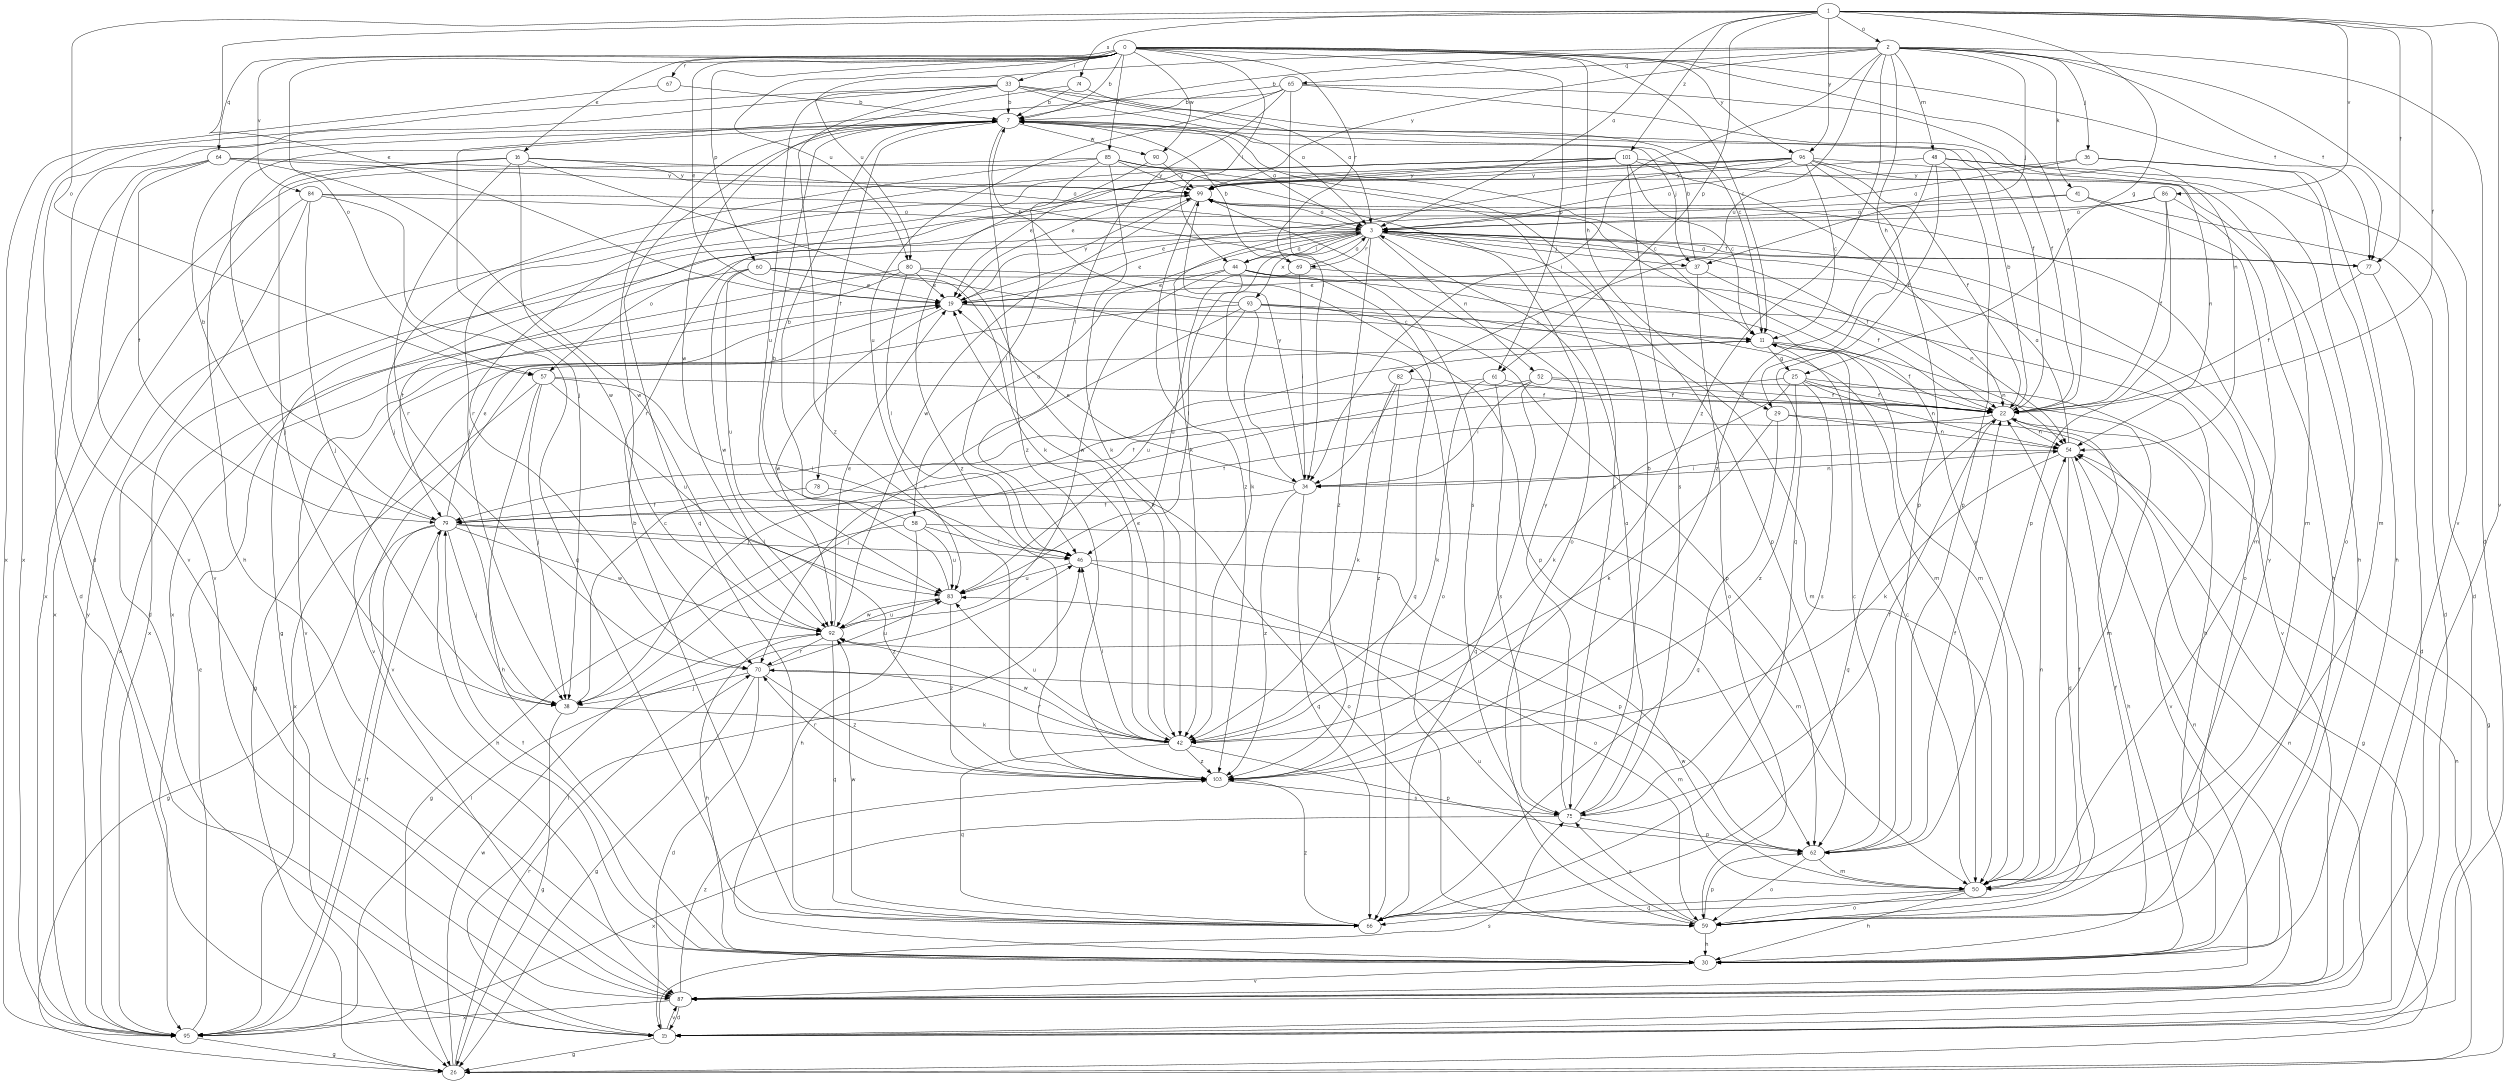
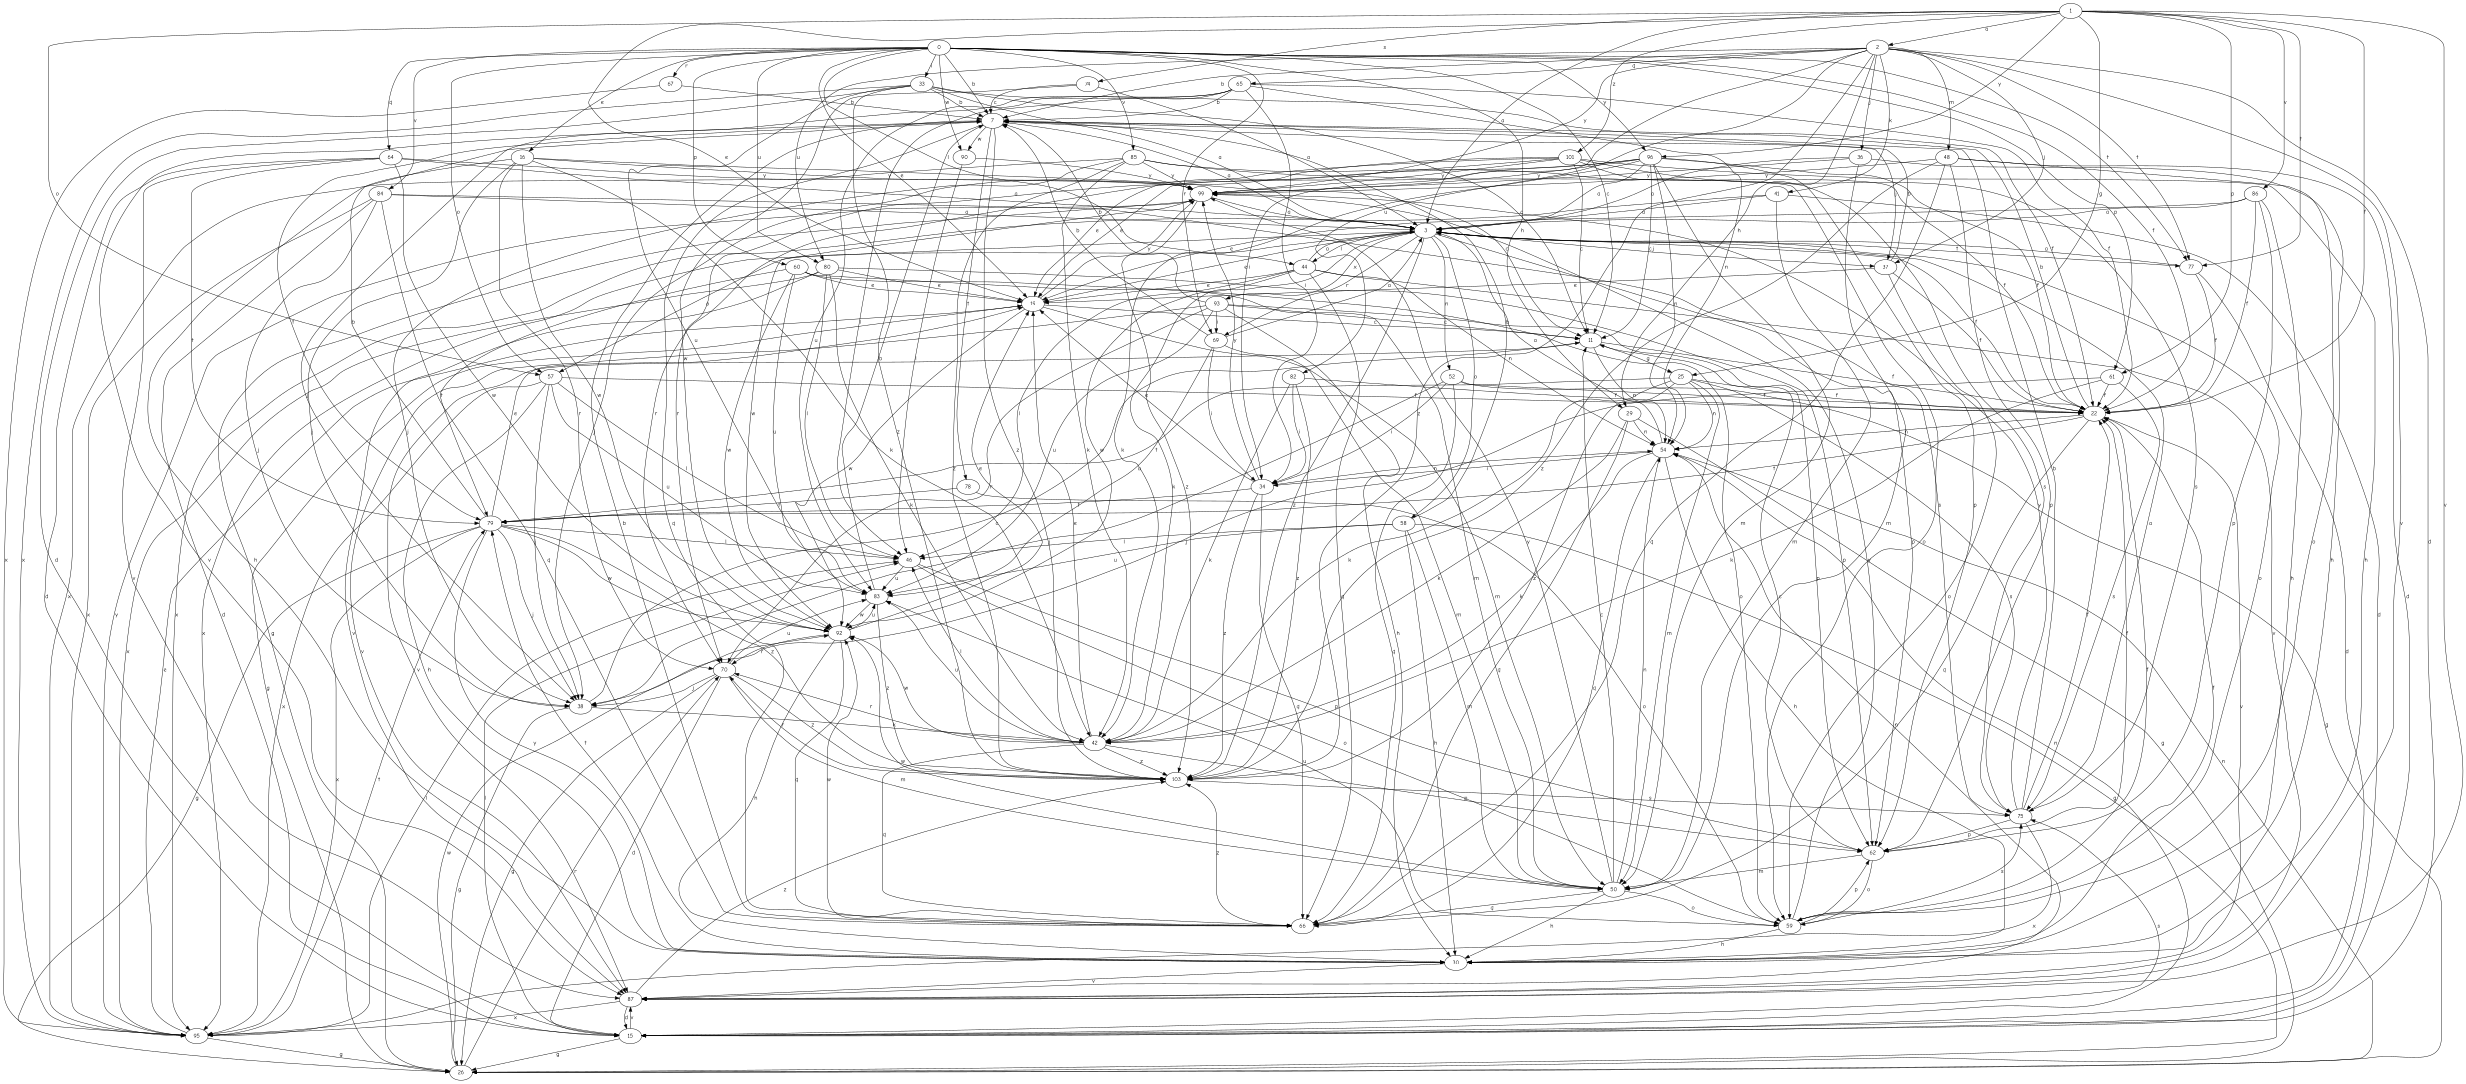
edge "74" -> "7": label "b" -> "c"
edge "93" -> "34": now "93" -> "69"
edge "79" -> "30": label "h" -> "y"
